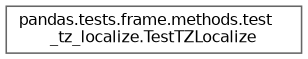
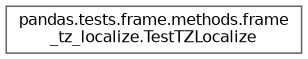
node "pandas.tests.frame.methods.test _tz_localize.TestTZLocalize": label "pandas.tests.frame.methods.test _tz_localize.TestTZLocalize" -> "pandas.tests.frame.methods.frame _tz_localize.TestTZLocalize"
